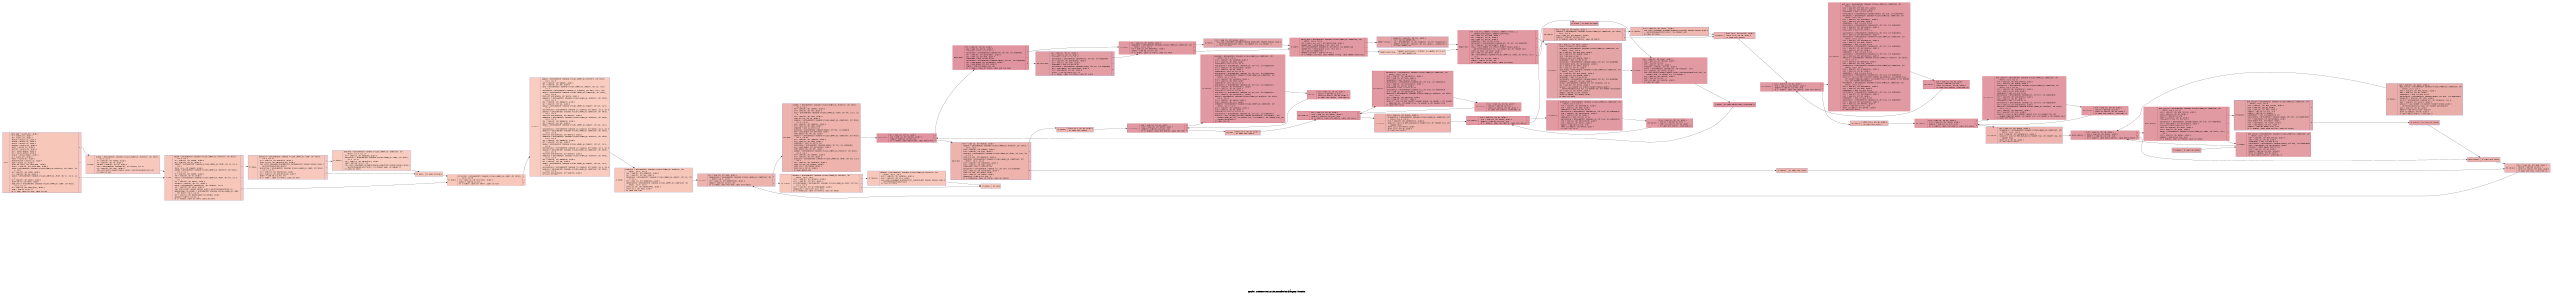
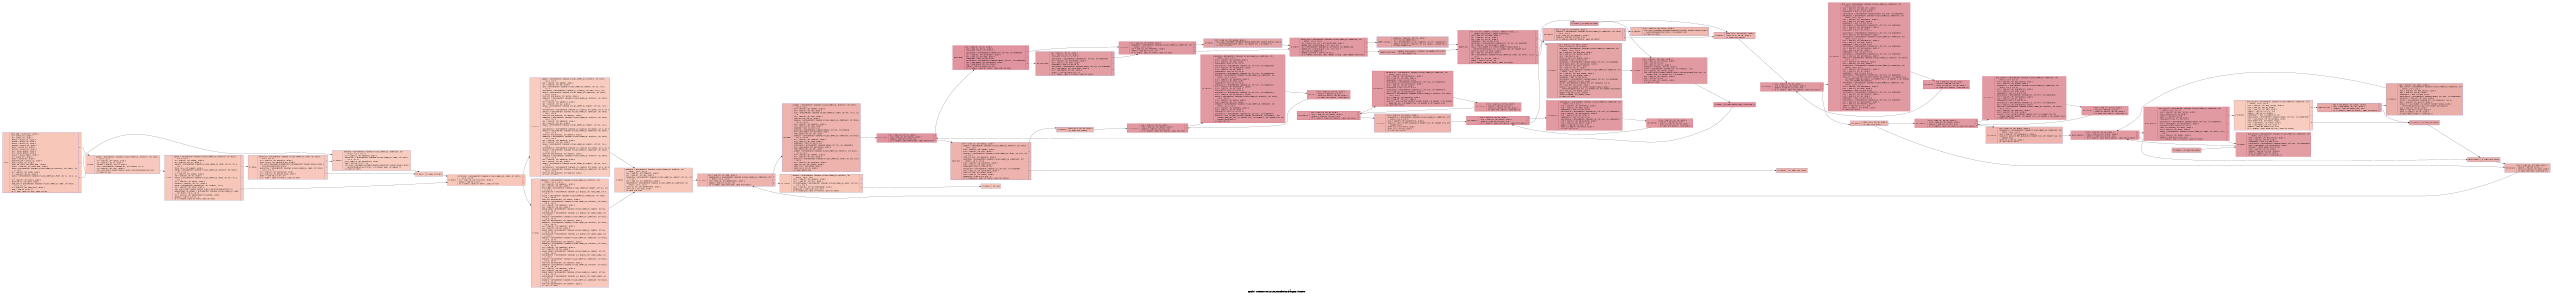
edge "if.then146:" -> "if.end147:": now "if.else89:" -> "if.end147:"
node "memptr.nonvirtual:": fillcolor #f08b6e70 -> #c32e3170
node "if.then79:": text "%vtable85 = load ptr, ptr %89, align 8" -> "%world85 = load ptr, ptr %89, align 8"
node "land.lhs.true:": added
node "if.then203:": fillcolor #c32e3170 -> #f08b6e70
node "for.end:": removed
edge "if.then101:" -> "for.inc228:": now "for.end176:" -> "for.inc228:"
edge "entry:" -> "if.end:": now "entry:" -> "if.then12:"
node "if.then233:": removed
node "if.else:": added
